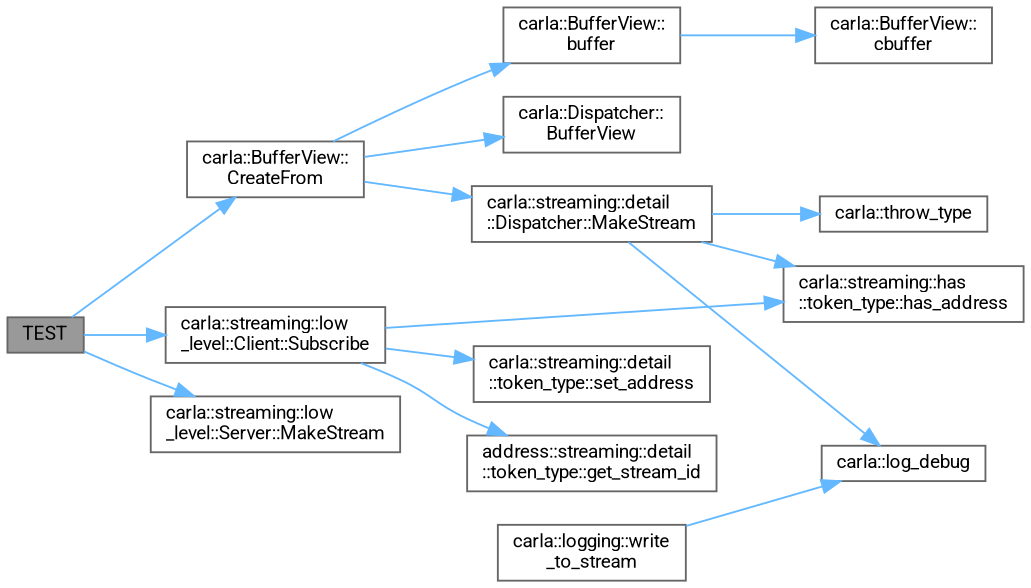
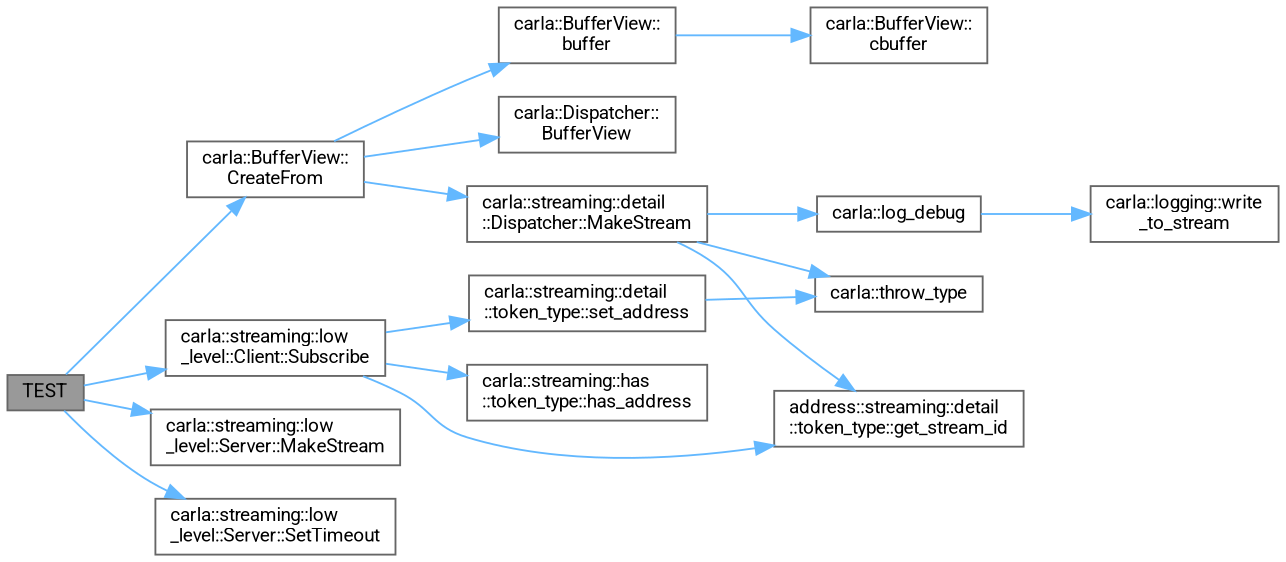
edge "carla::streaming::detail ::Dispatcher::MakeStream" -> "carla::streaming::has ::token_type::has_address": now "carla::streaming::detail ::Dispatcher::MakeStream" -> "address::streaming::detail ::token_type::get_stream_id"
edge "carla::streaming::detail ::token_type::set_address" -> "carla::throw_type": added
edge "carla::logging::write _to_stream" -> "carla::log_debug": reversed
node "carla::streaming::low _level::Server::SetTimeout": added
